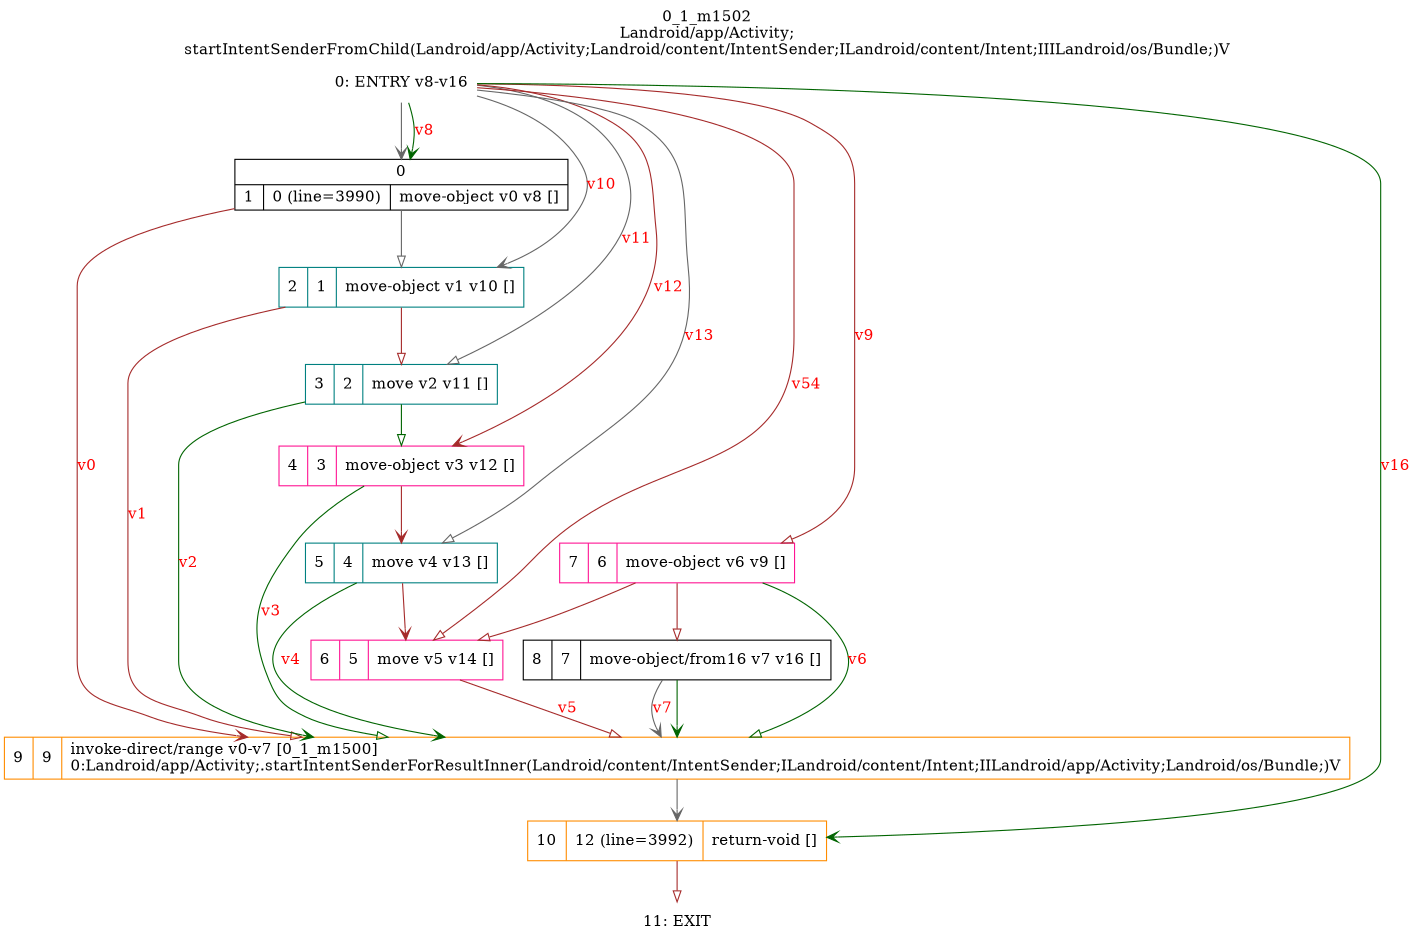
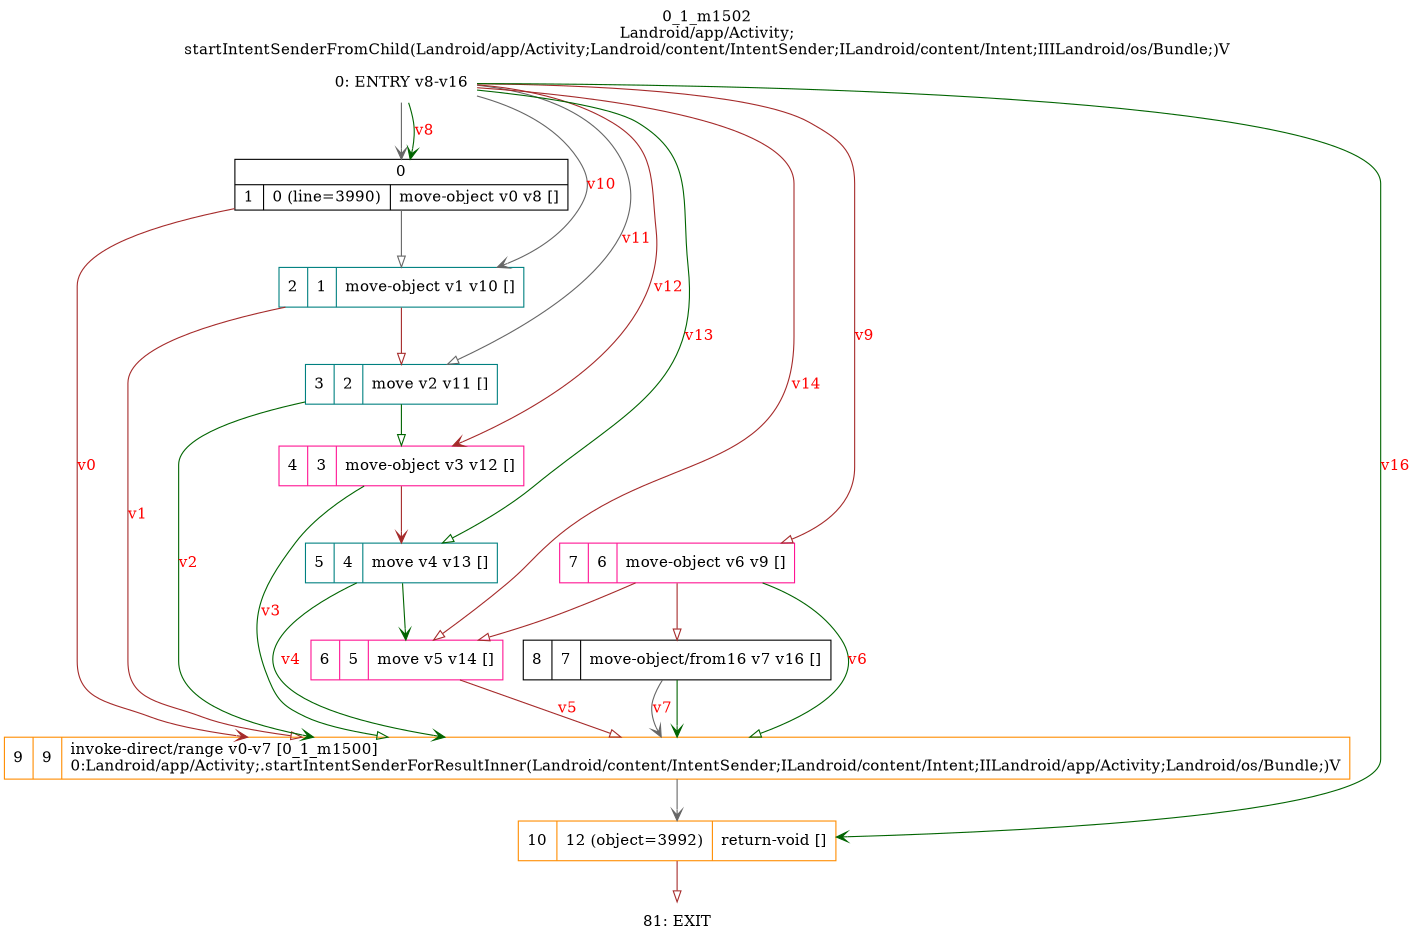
edge "0: ENTRY v8-v16" -> "5": color gray40 -> darkgreen
edge "0: ENTRY v8-v16" -> "6": label "v54" -> "v14"
edge "5" -> "6": color brown -> darkgreen
node "10": text "12 (line=3992)" -> "12 (object=3992)"
node "11: EXIT": label "11: EXIT" -> "81: EXIT"
